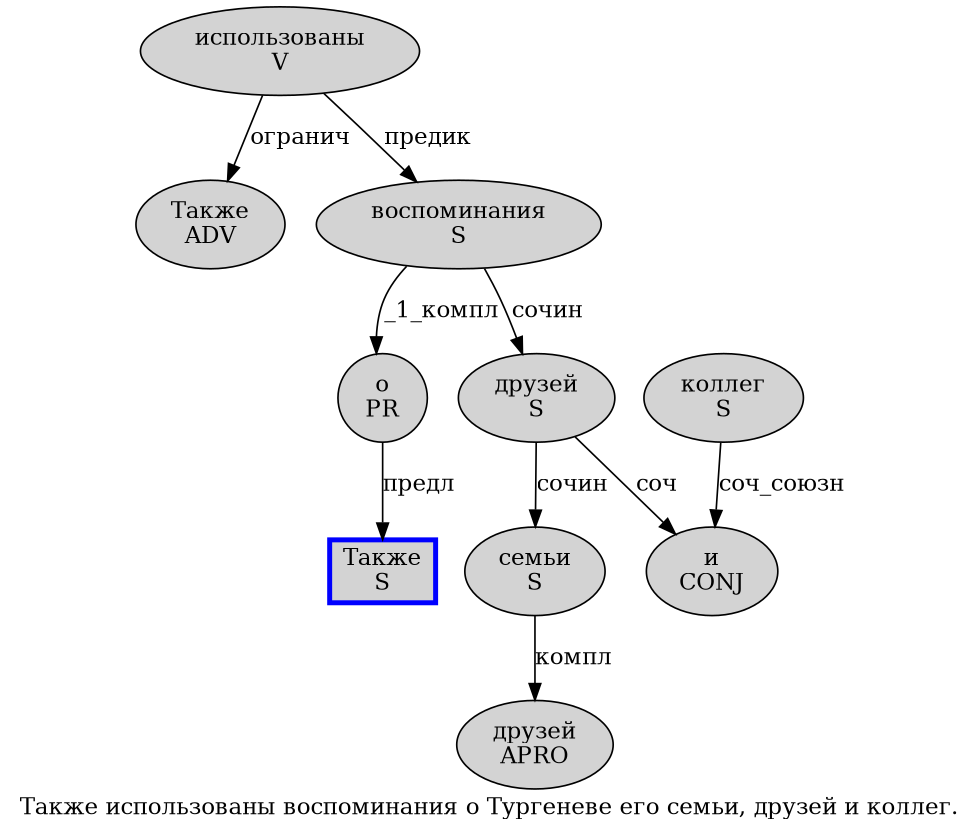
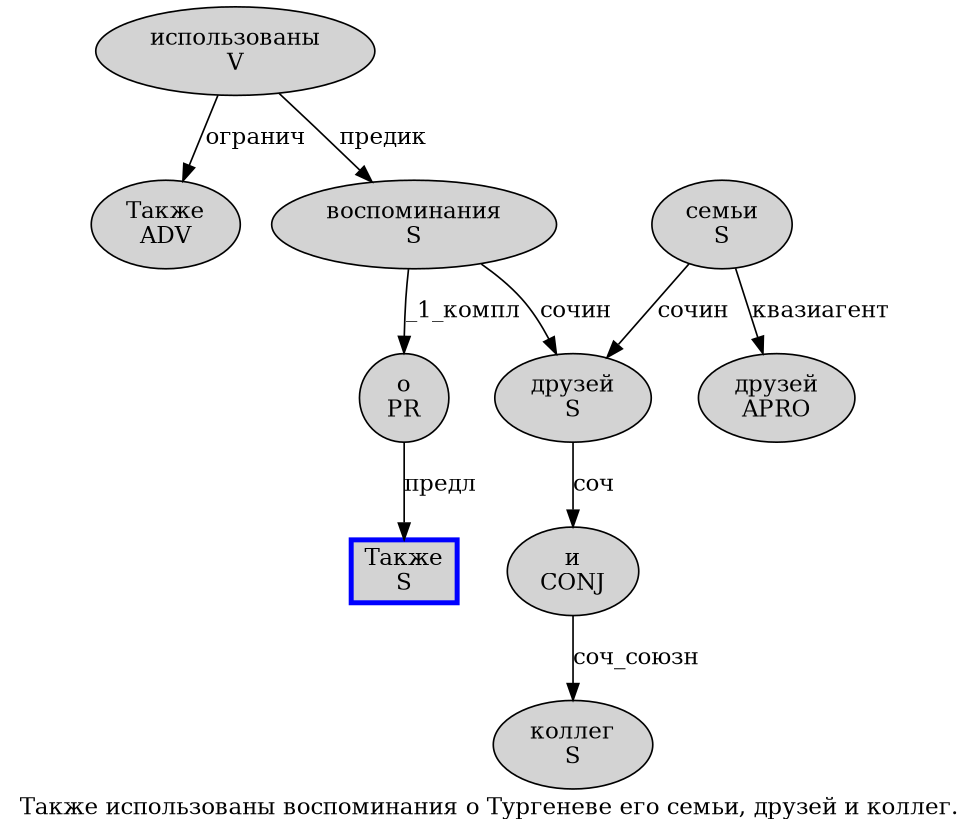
edge "друзей S" -> "семьи S": reversed
edge "коллег S" -> "и CONJ": reversed
edge "семьи S" -> "друзей APRO": label "компл" -> "квазиагент"
